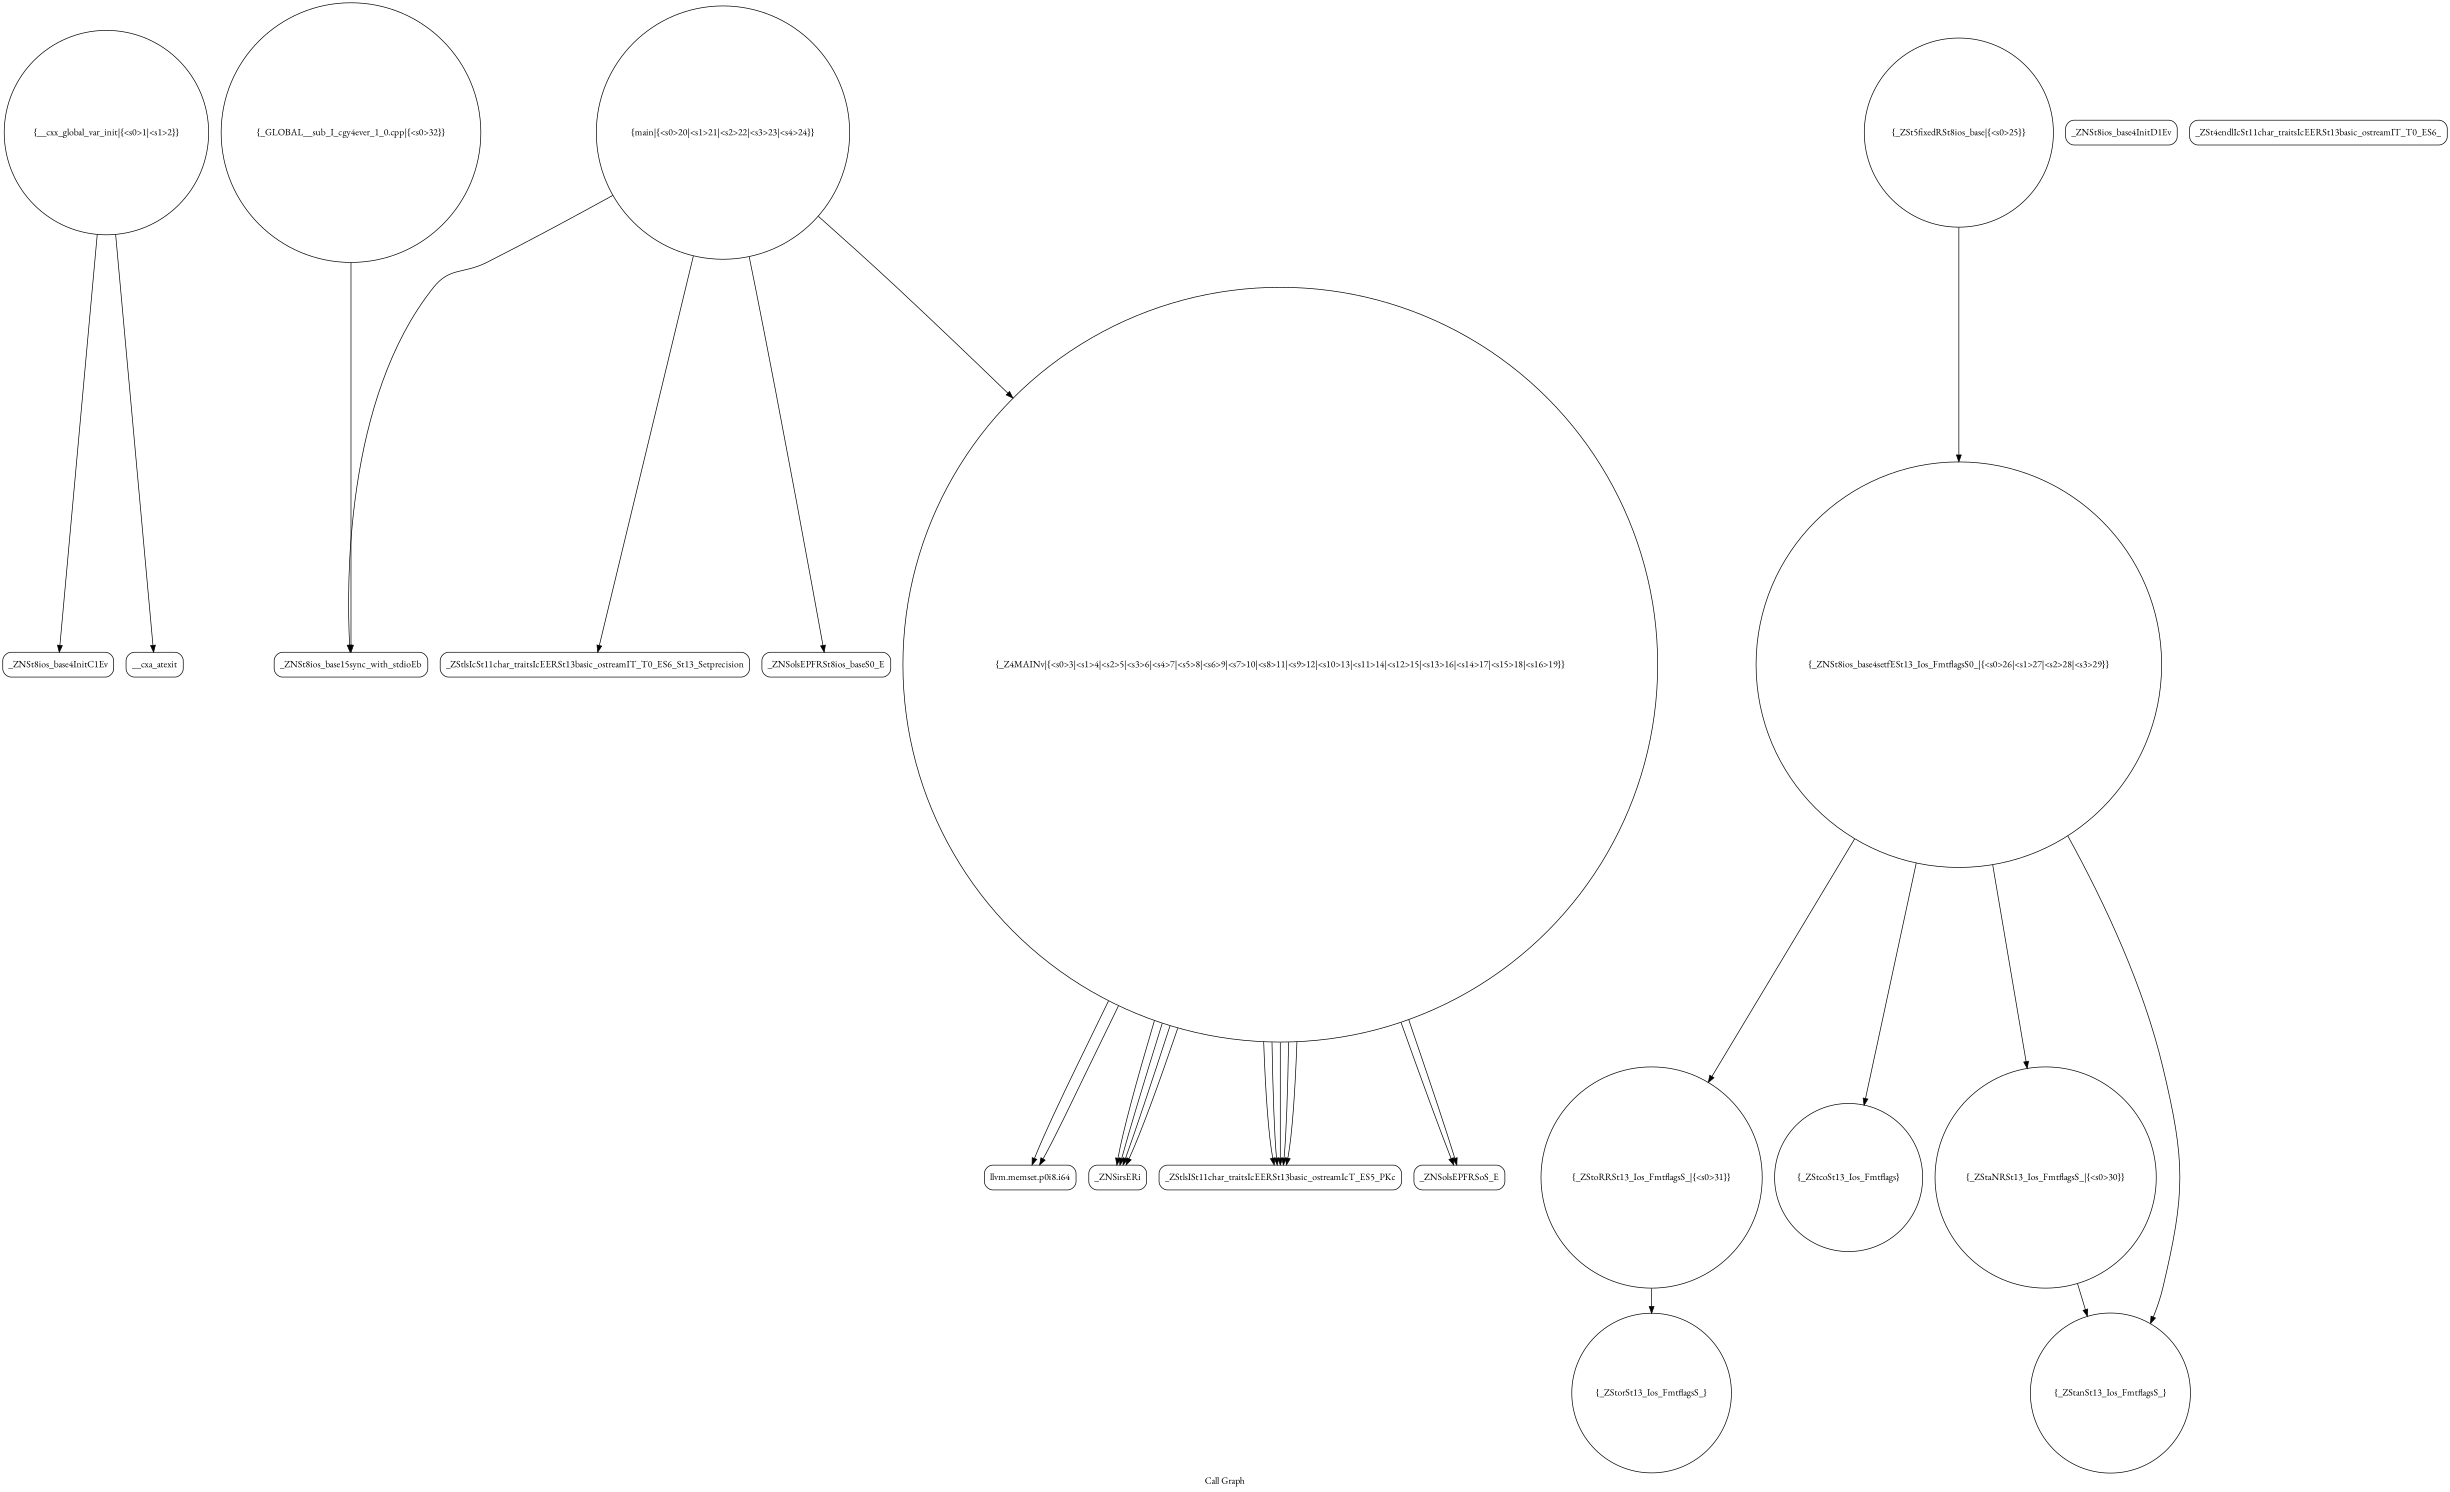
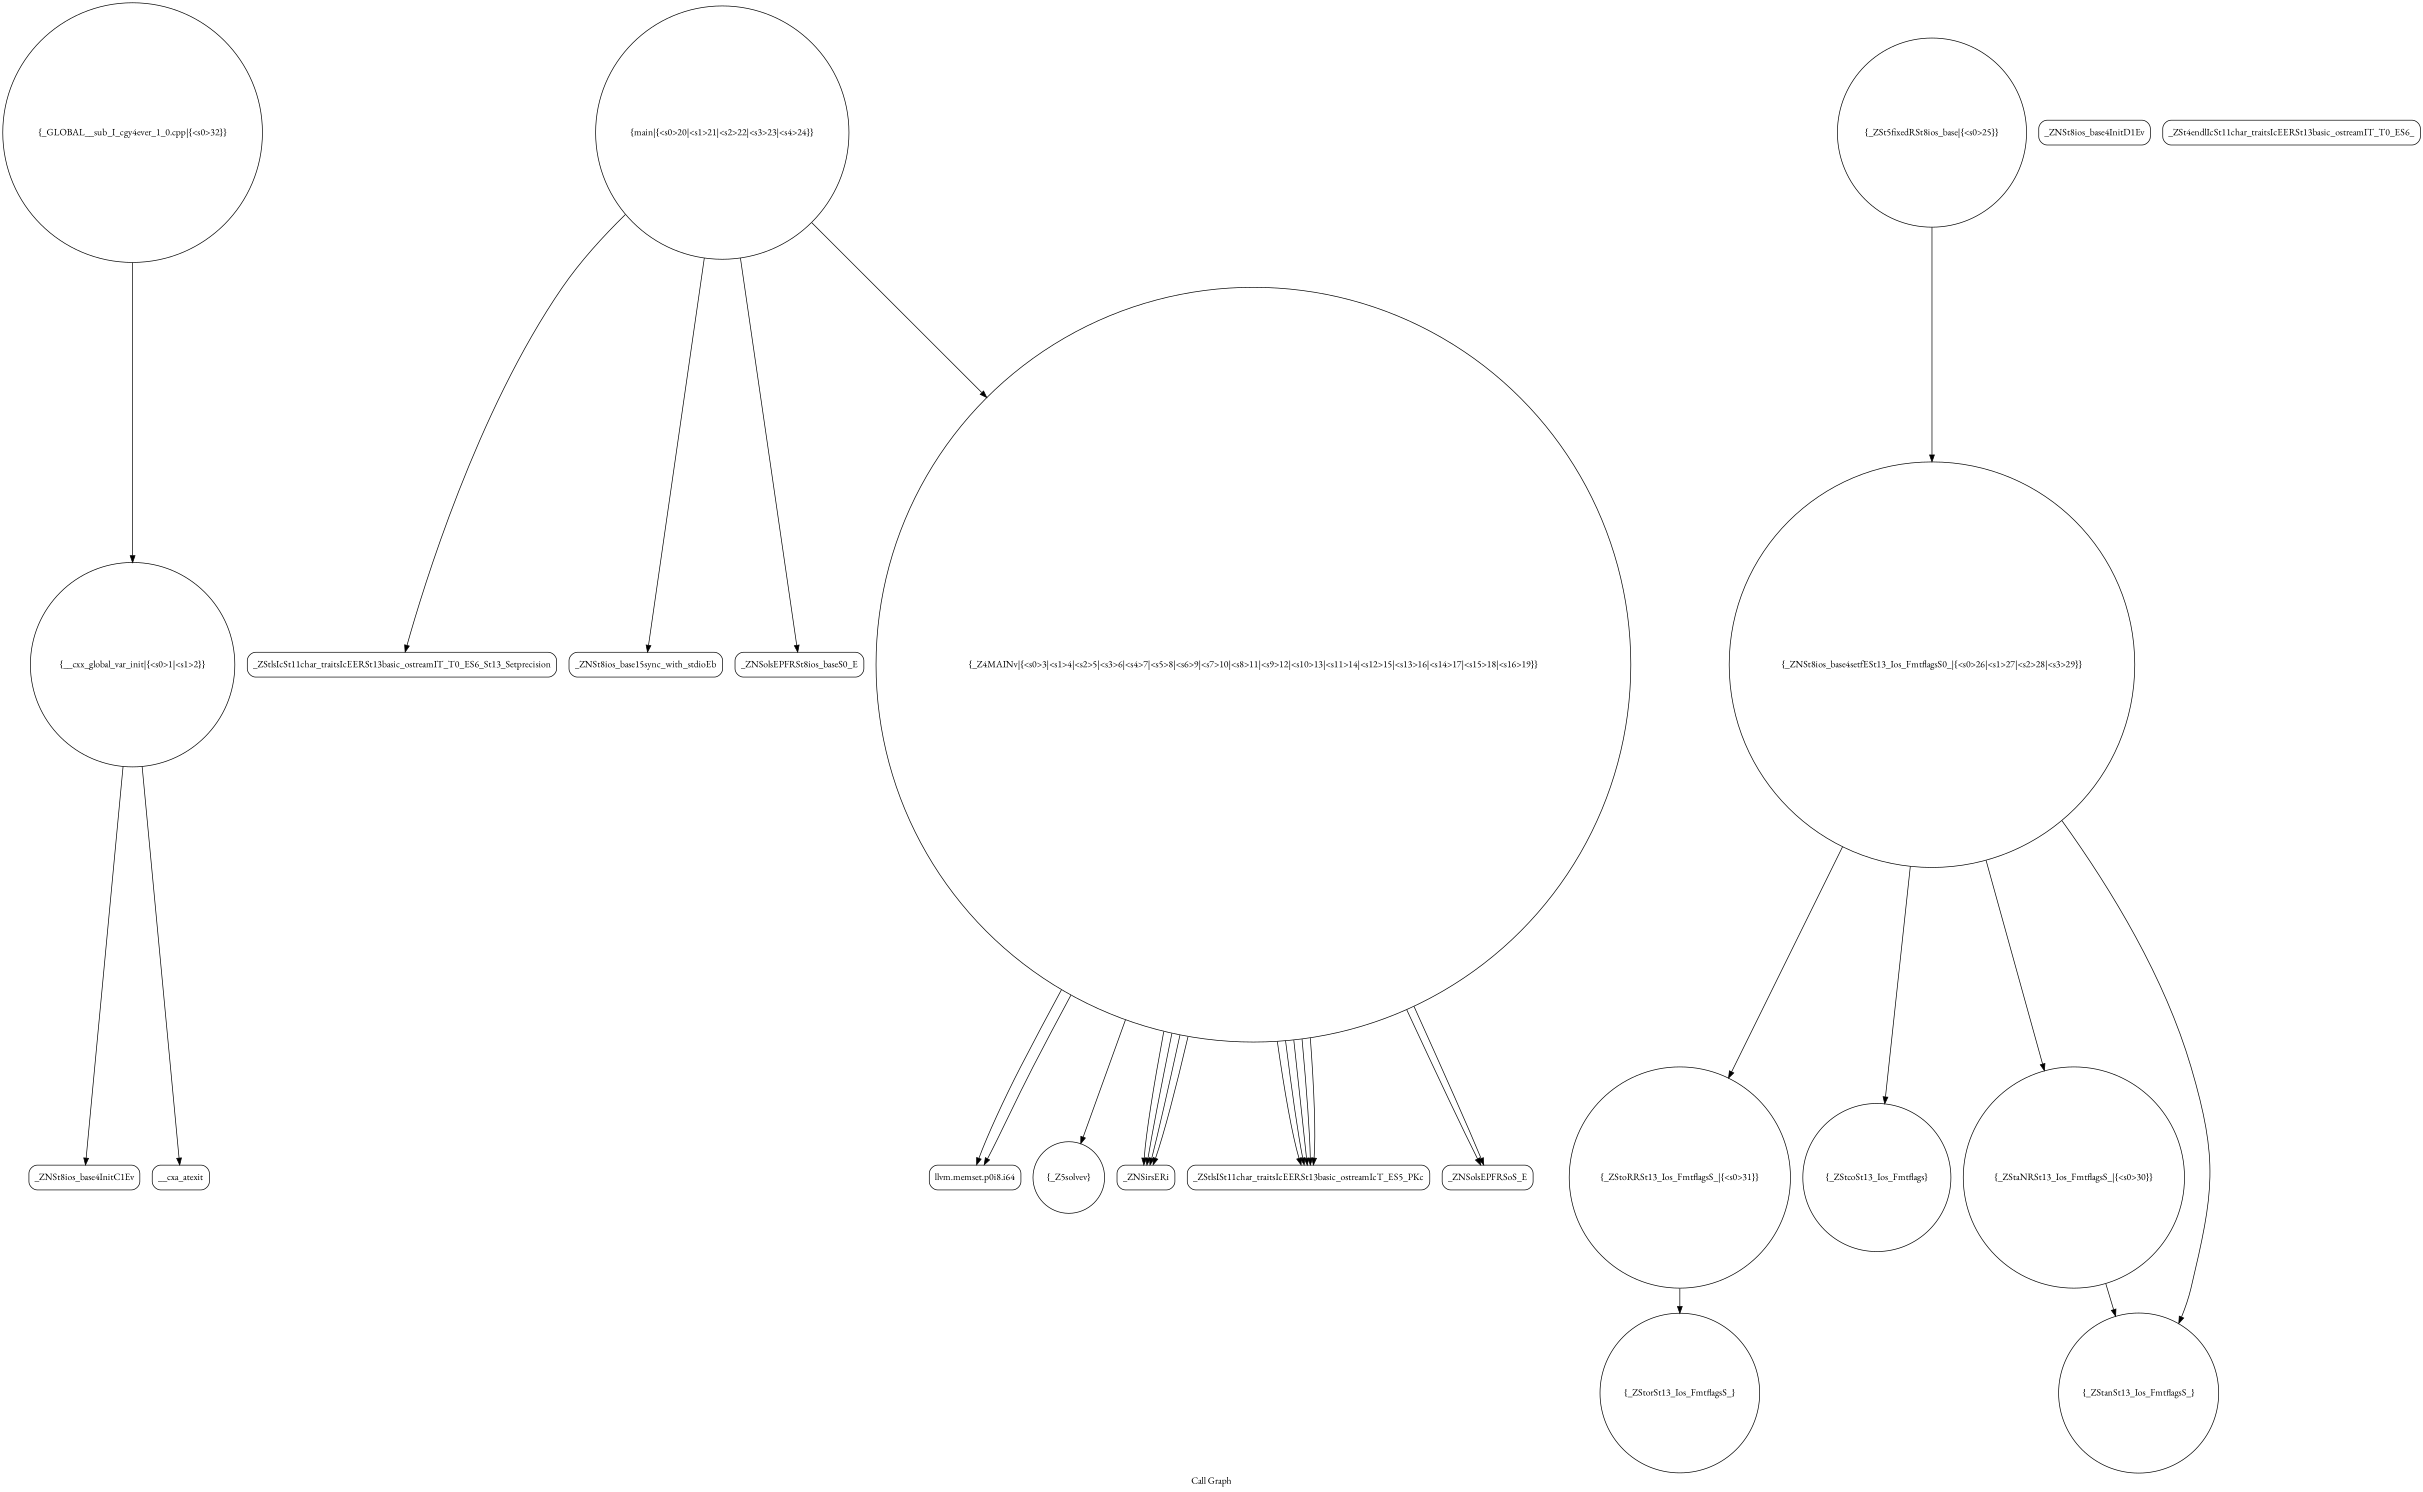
edge "{_GLOBAL__sub_I_cgy4ever_1_0.cpp|{<s0>32}}" -> "_ZNSt8ios_base15sync_with_stdioEb": now "{_GLOBAL__sub_I_cgy4ever_1_0.cpp|{<s0>32}}" -> "{__cxx_global_var_init|{<s0>1|<s1>2}}"
node "{_Z5solvev}": added
